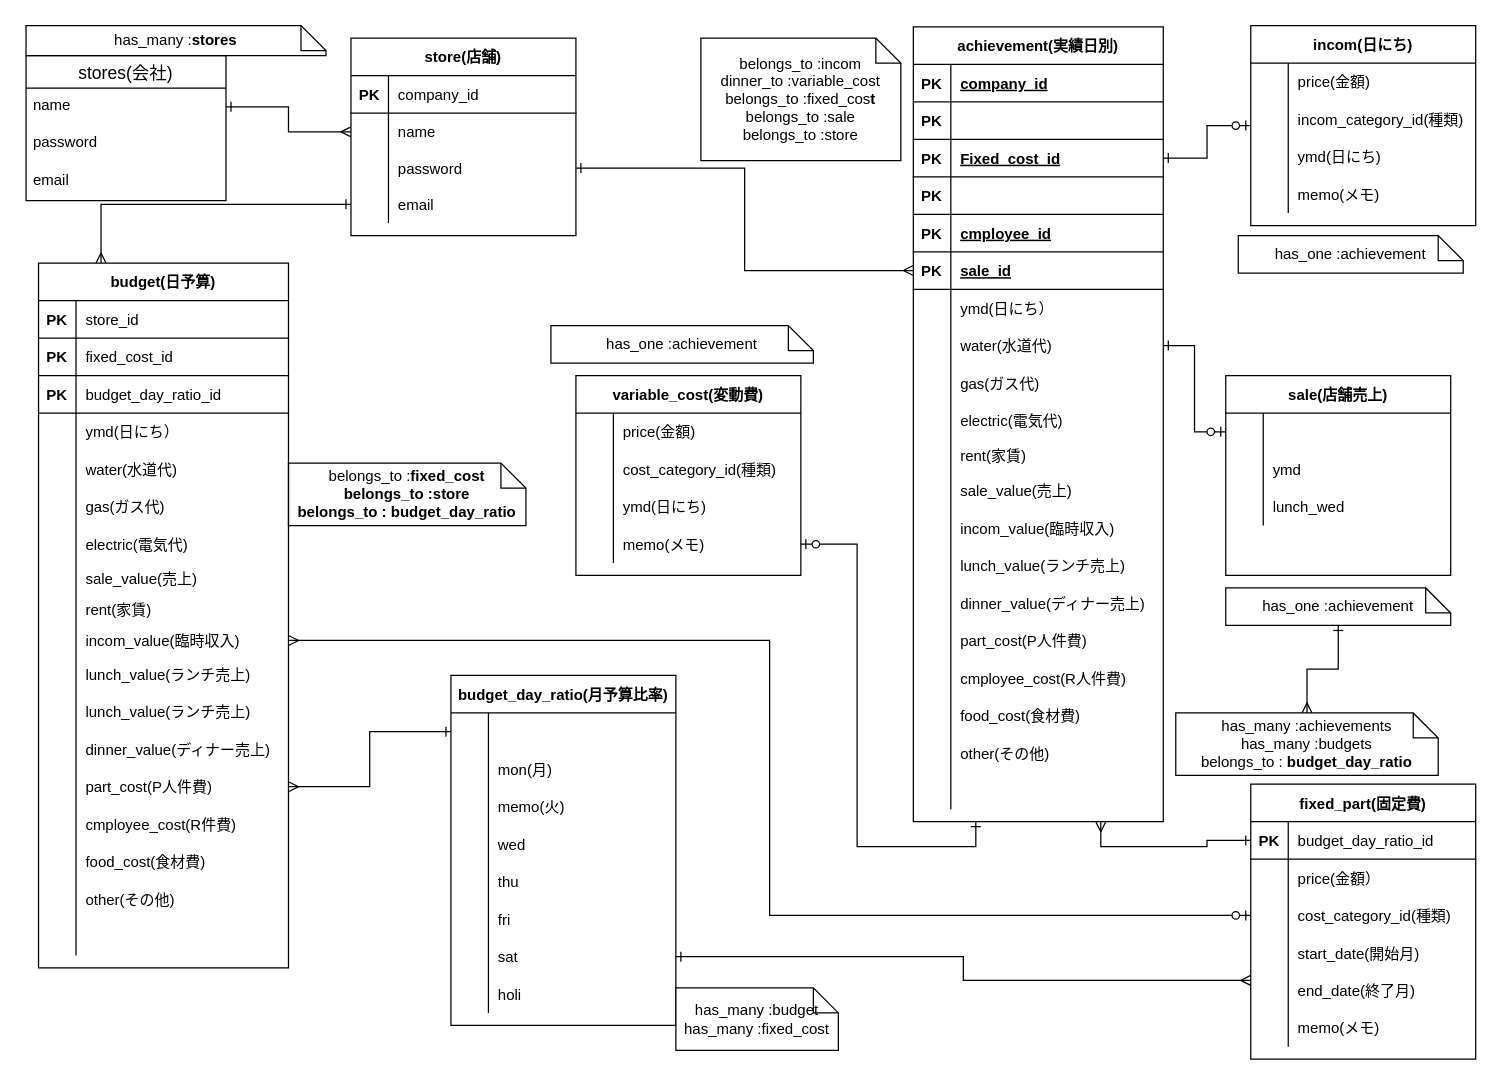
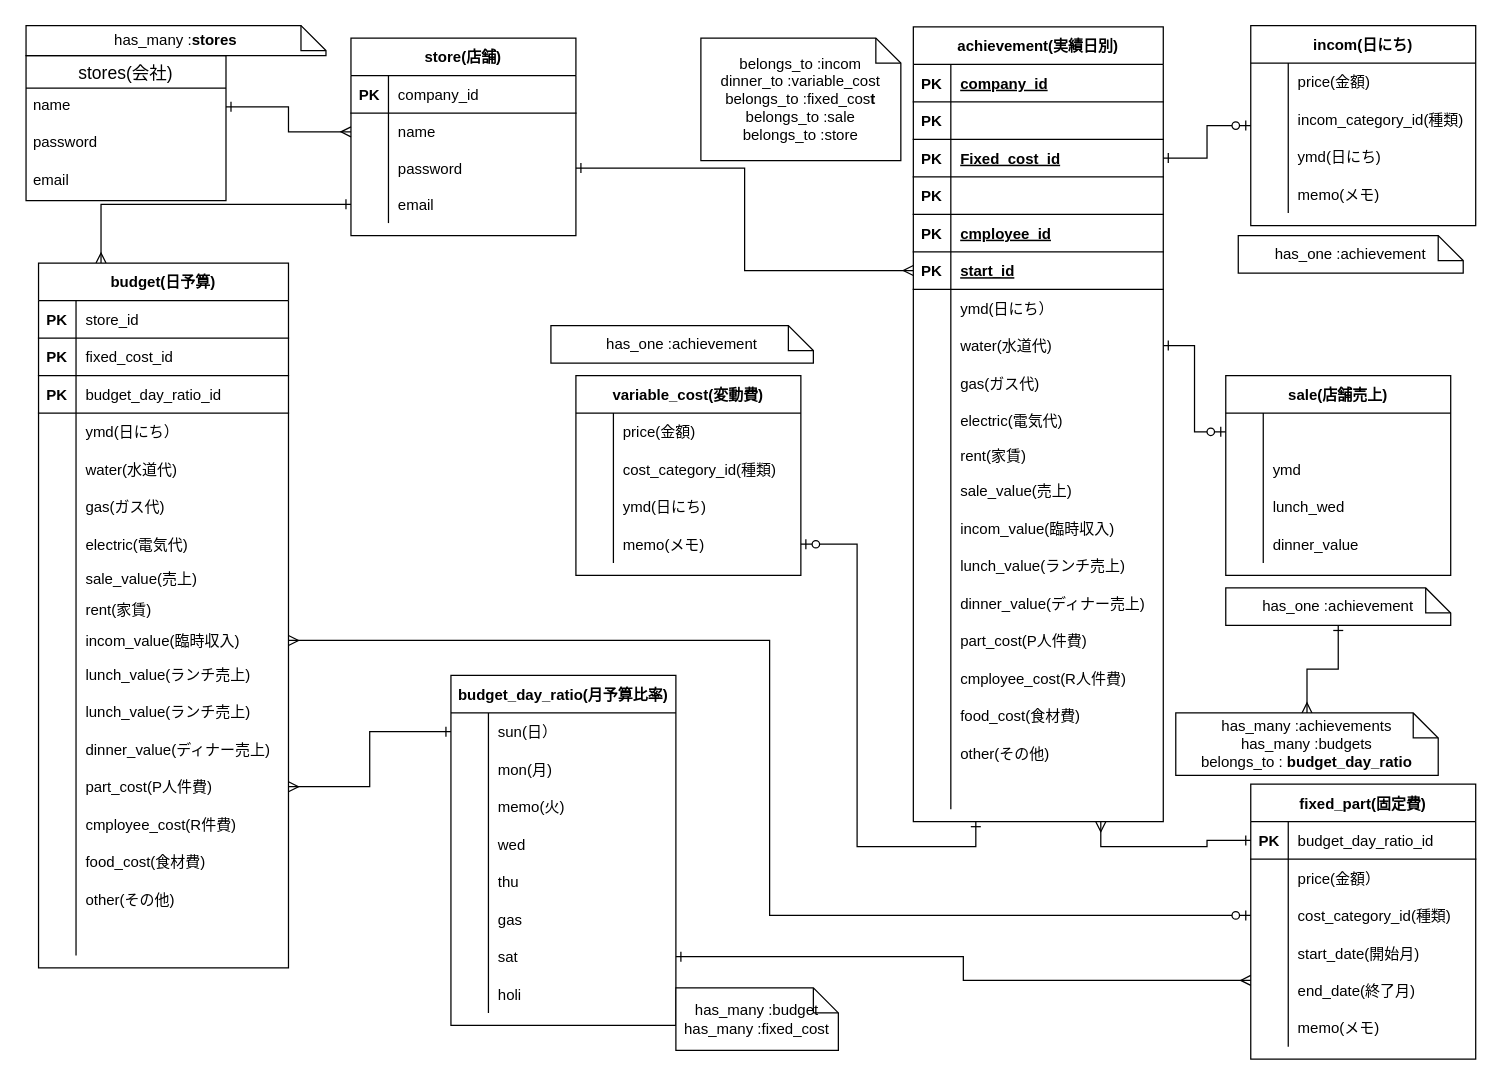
node "sale_id": label "sale_id" -> "start_id"
node "belongs_to :fixed_cost belongs_to :store belongs_to : budget_day_ratio": removed
node "dinner_value": added
node "sun(日）": added
node "fri": label "fri" -> "gas"
